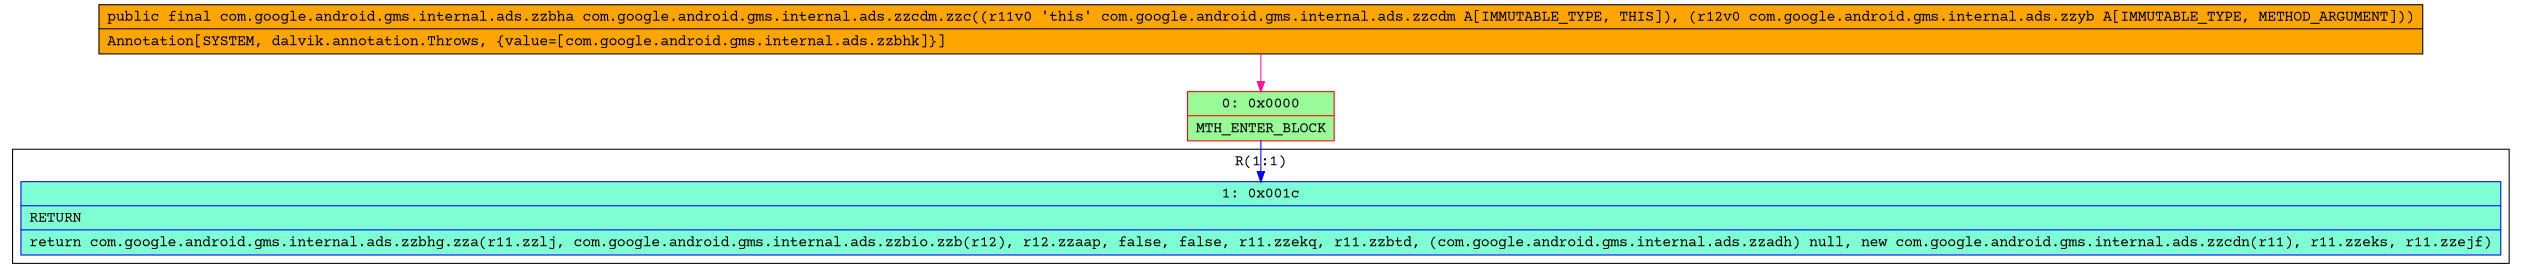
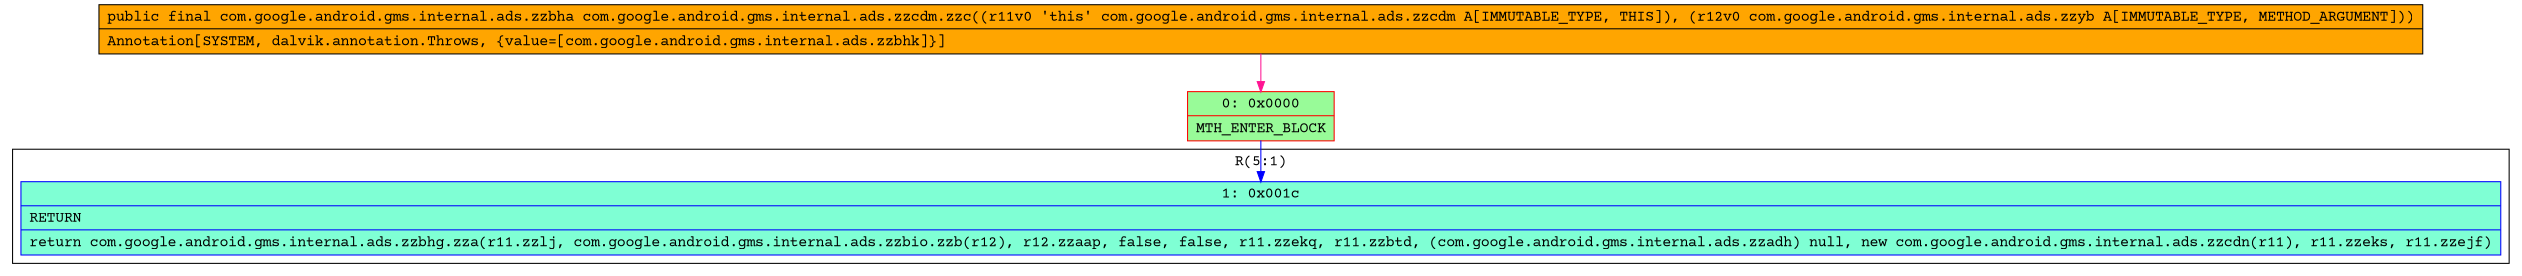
cluster "R(1:1)": label "R(1:1)" -> "R(5:1)"
